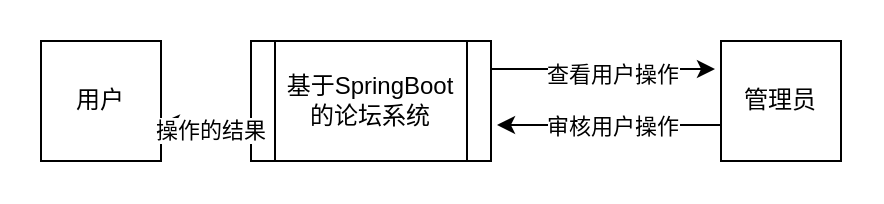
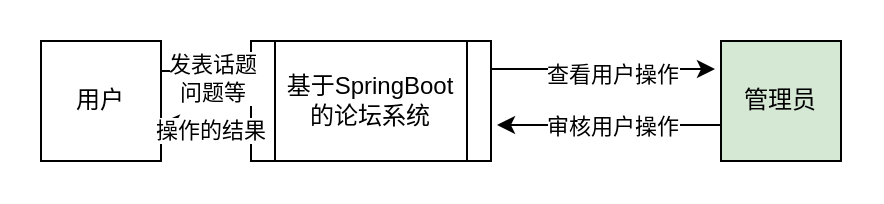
edge "用户" -> "基于SpringBoot的论坛系统": added, labels "Text", "发表话题 问题等"
node "管理员": fillcolor #ffffff -> #d5e8d4
